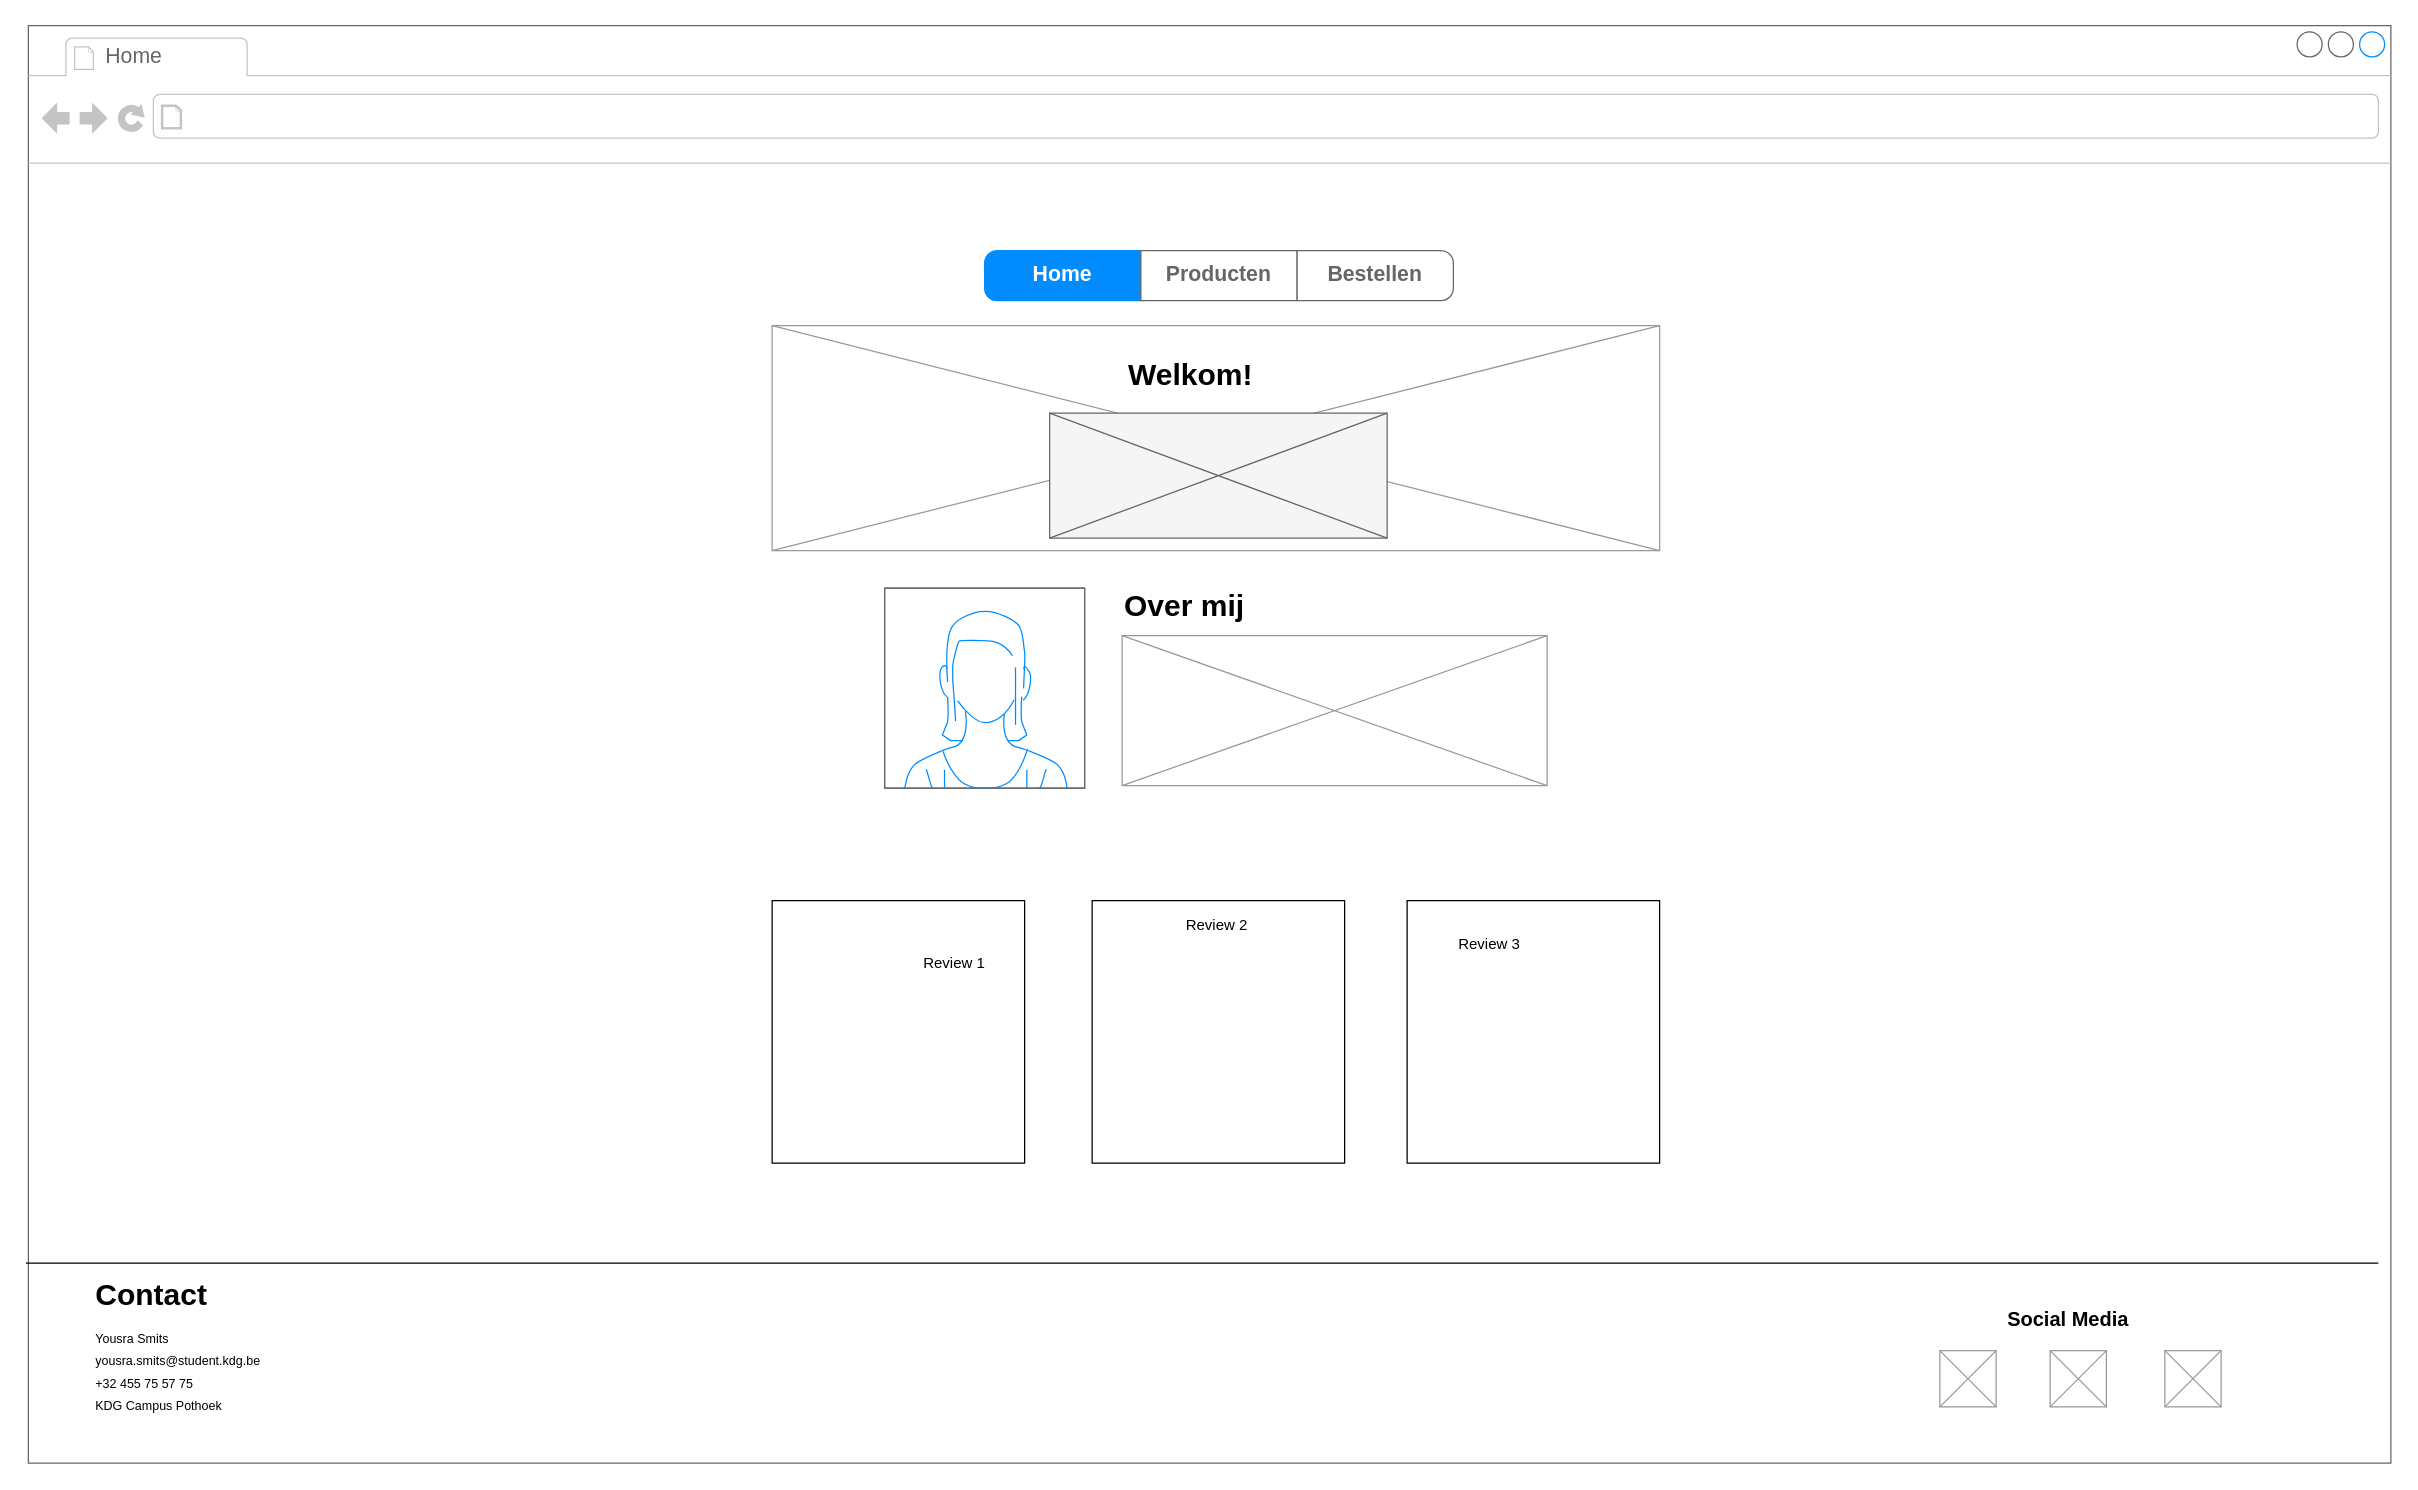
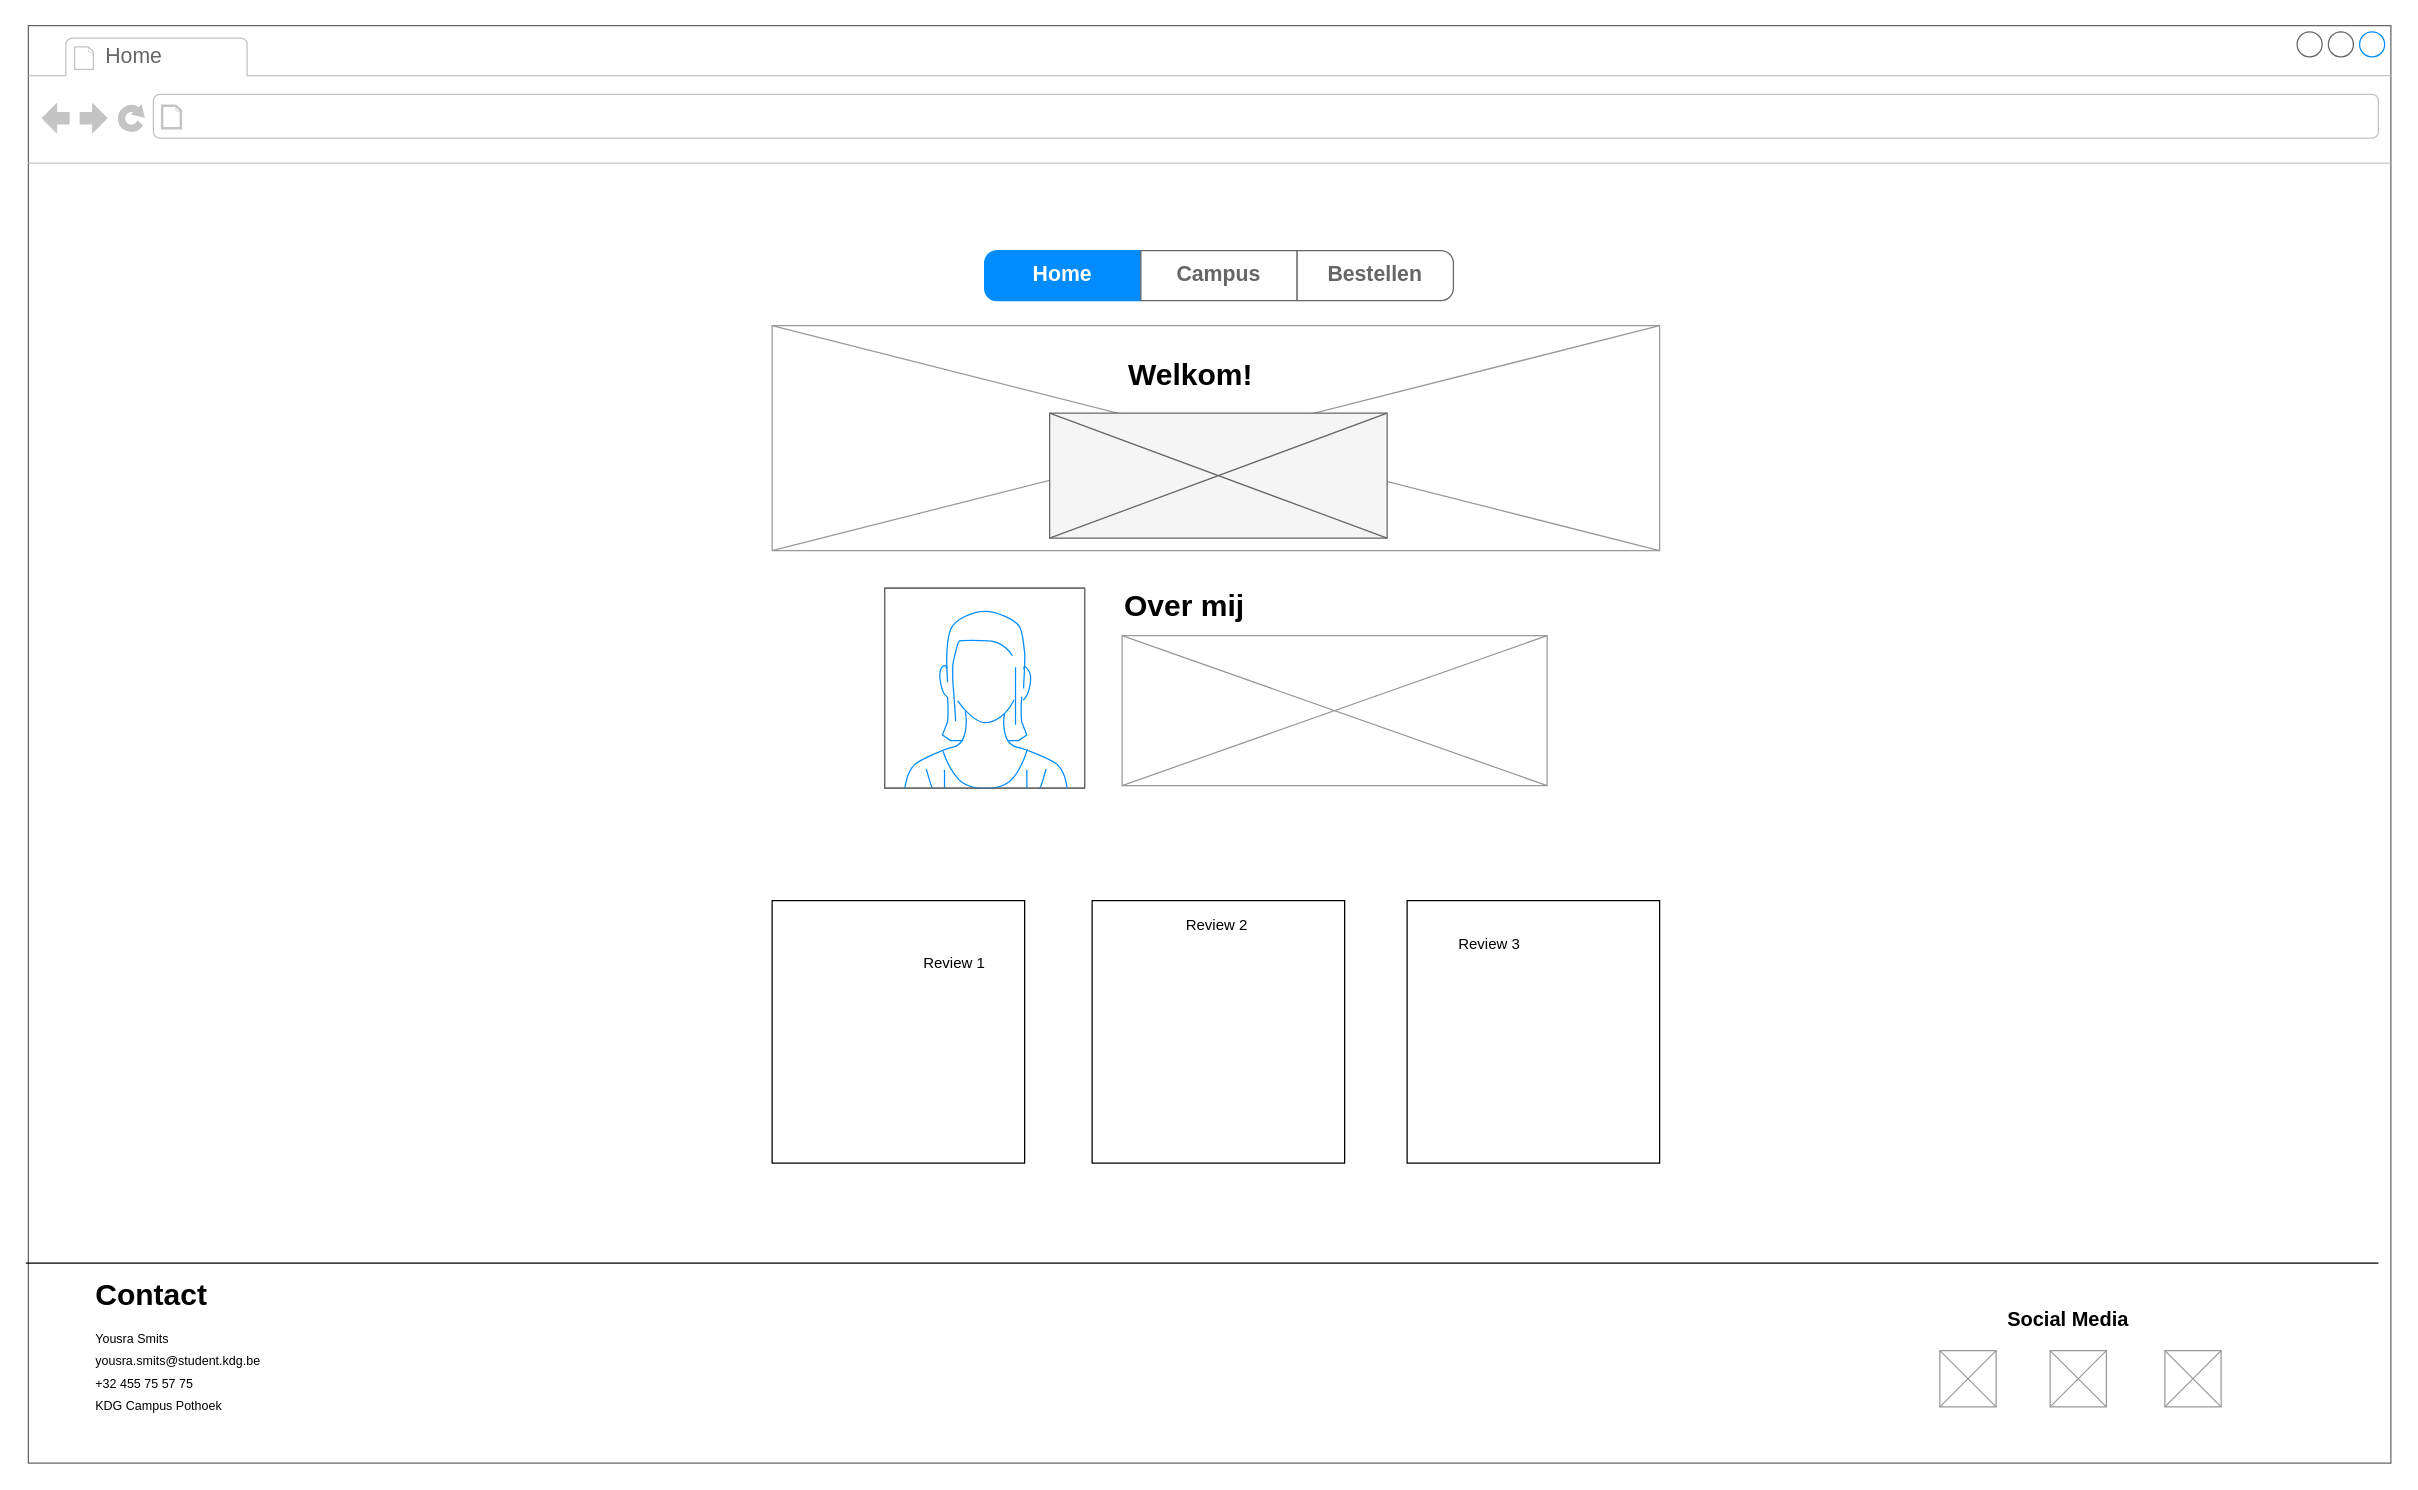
node "Producten": label "Producten" -> "Campus"
